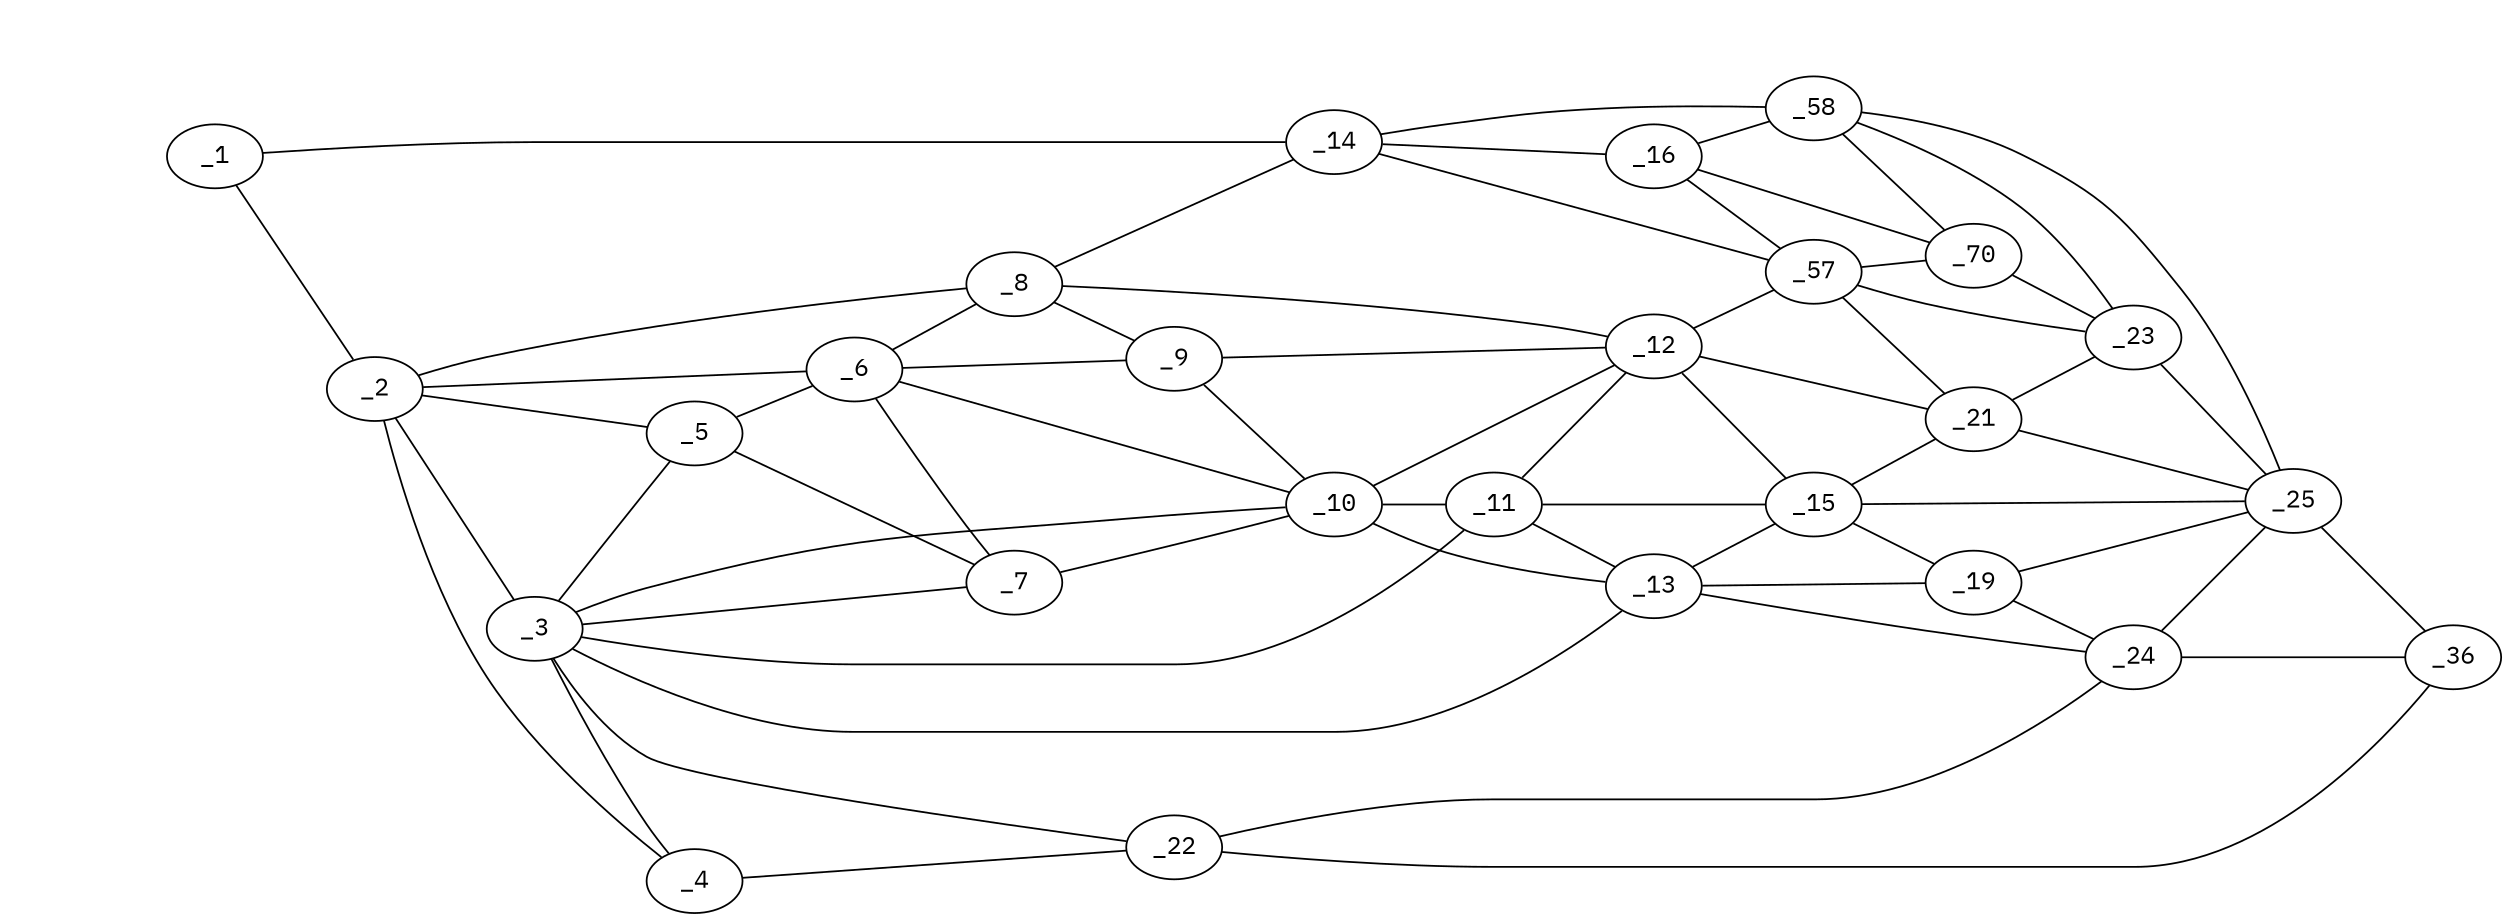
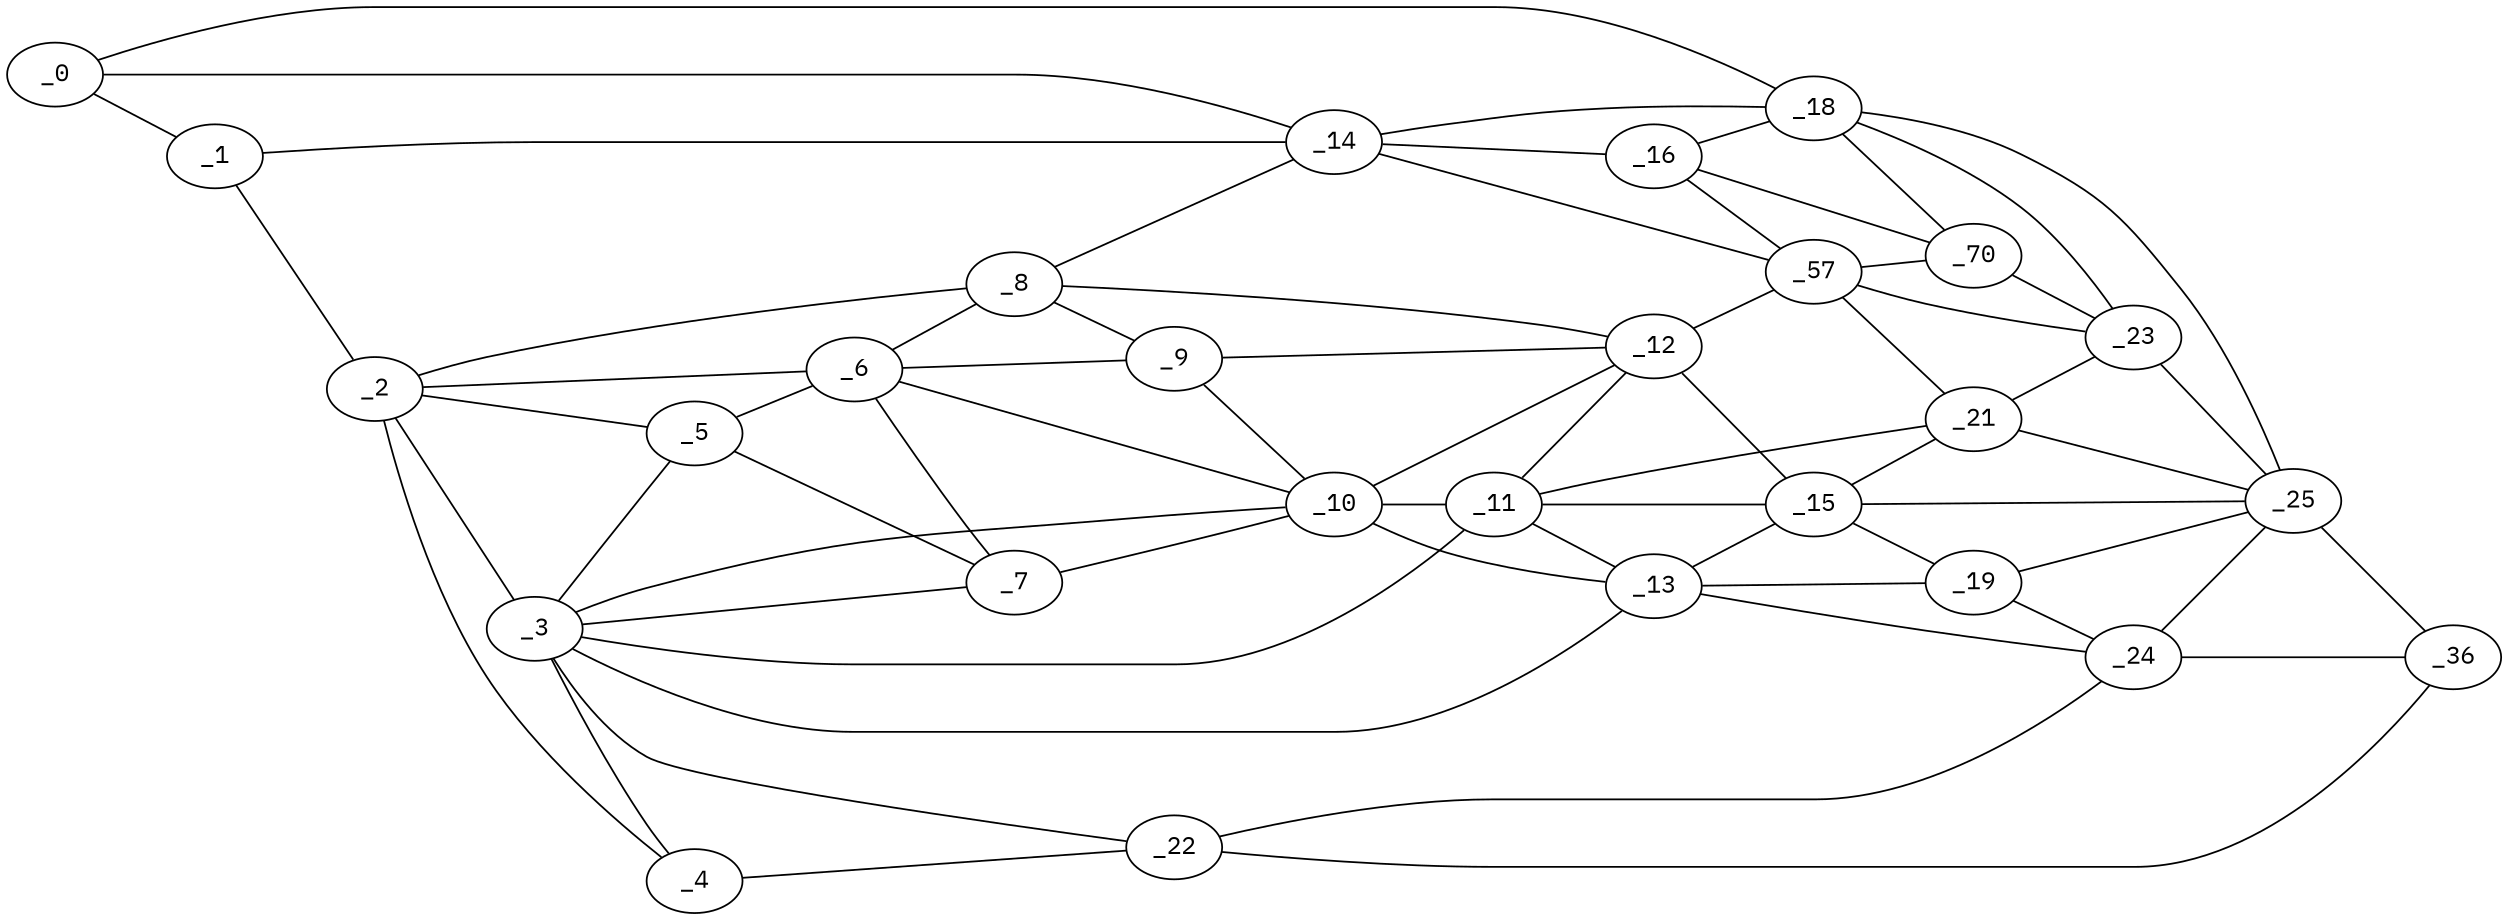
node "_0": added
node "_58": label "_58" -> "_18"
edge "_12" -- "_21": now "_11" -- "_21"
